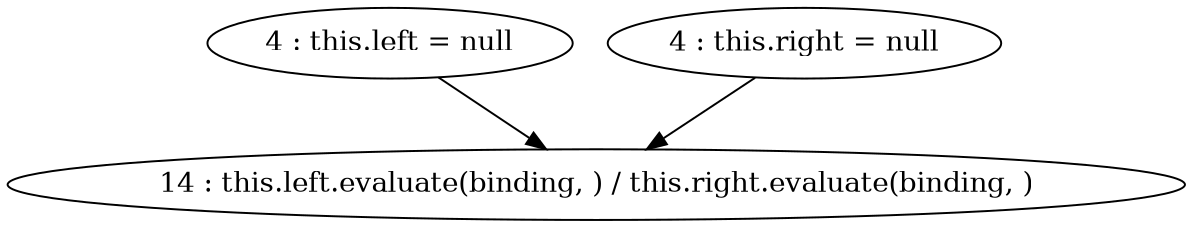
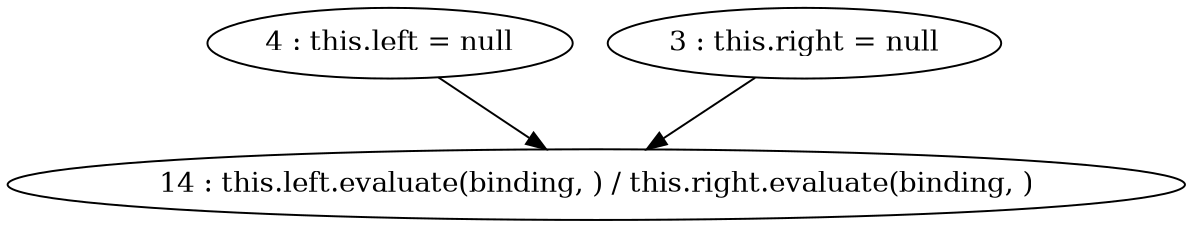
node "4 : this.right = null": label "4 : this.right = null" -> "3 : this.right = null"
